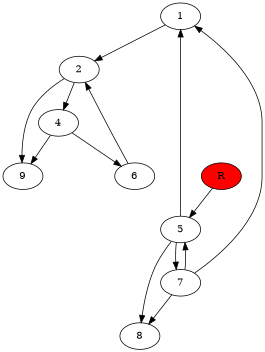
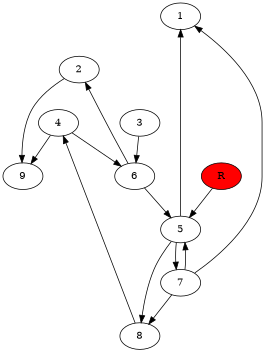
edge "1" -> "2": removed
edge "2" -> "4": now "8" -> "4"
node "3": added
edge "6" -> "5": added
